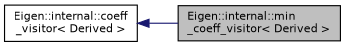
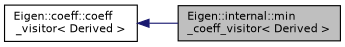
node "Eigen::internal::coeff _visitor< Derived >": label "Eigen::internal::coeff _visitor< Derived >" -> "Eigen::coeff::coeff _visitor< Derived >"
